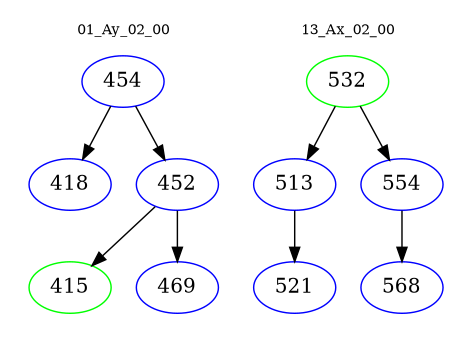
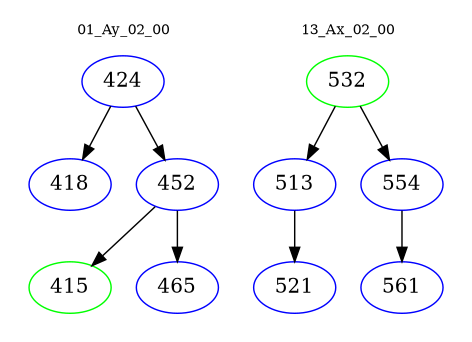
node "454": label "454" -> "424"
node "469": label "469" -> "465"
node "568": label "568" -> "561"
